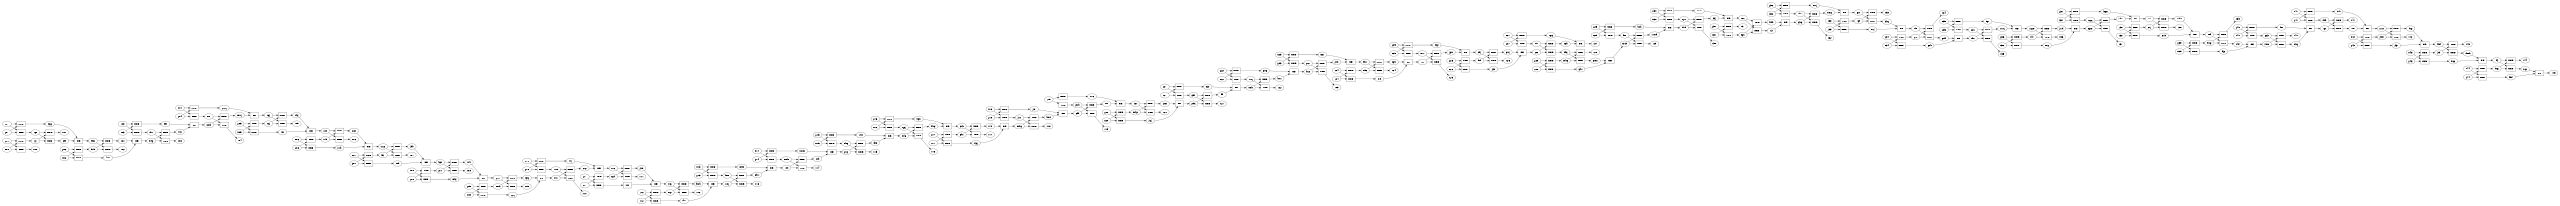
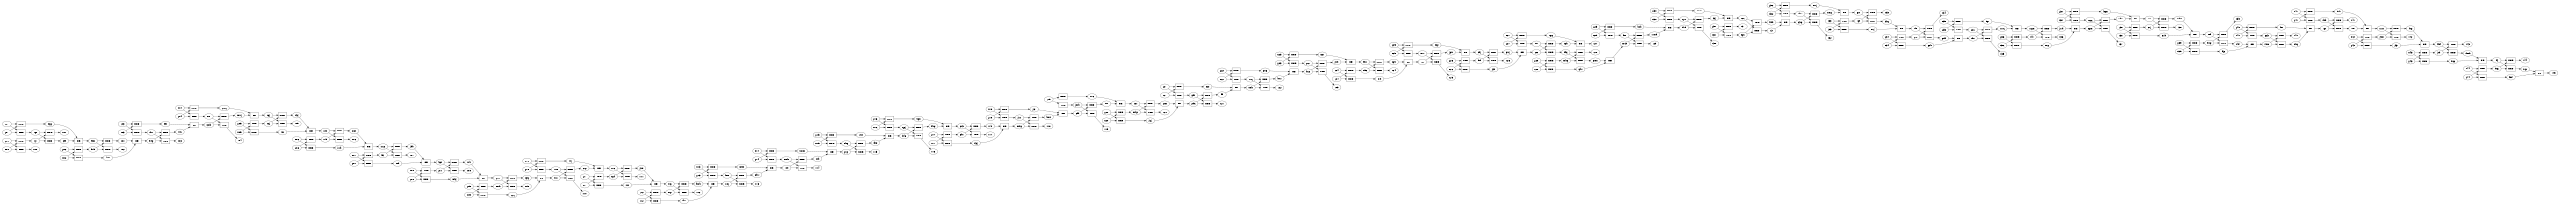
node "tst": shape box -> ellipse
